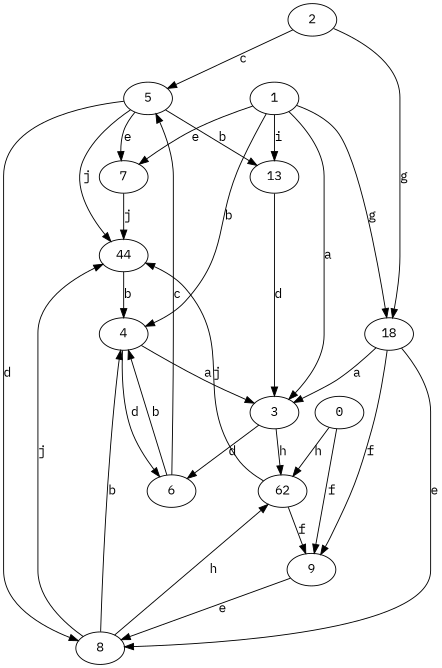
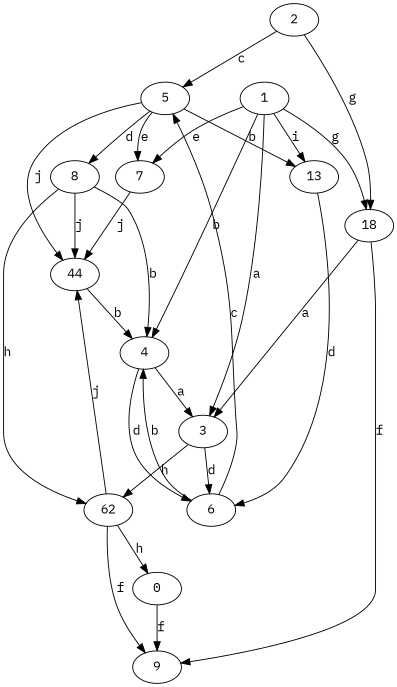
edge "13" -> "3": now "13" -> "6"
edge "0" -> "62": reversed
edge "18" -> "8": removed, label "e"
edge "9" -> "8": removed, label "e"
